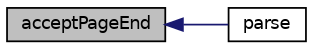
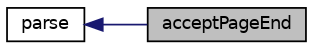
edge "parse" -> "acceptPageEnd": reversed
